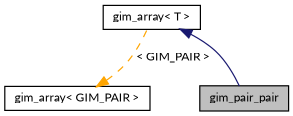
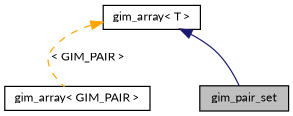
edge "gim_array< T >" -> "gim_array< GIM_PAIR >": reversed
node "gim_pair_pair": label "gim_pair_pair" -> "gim_pair_set"
